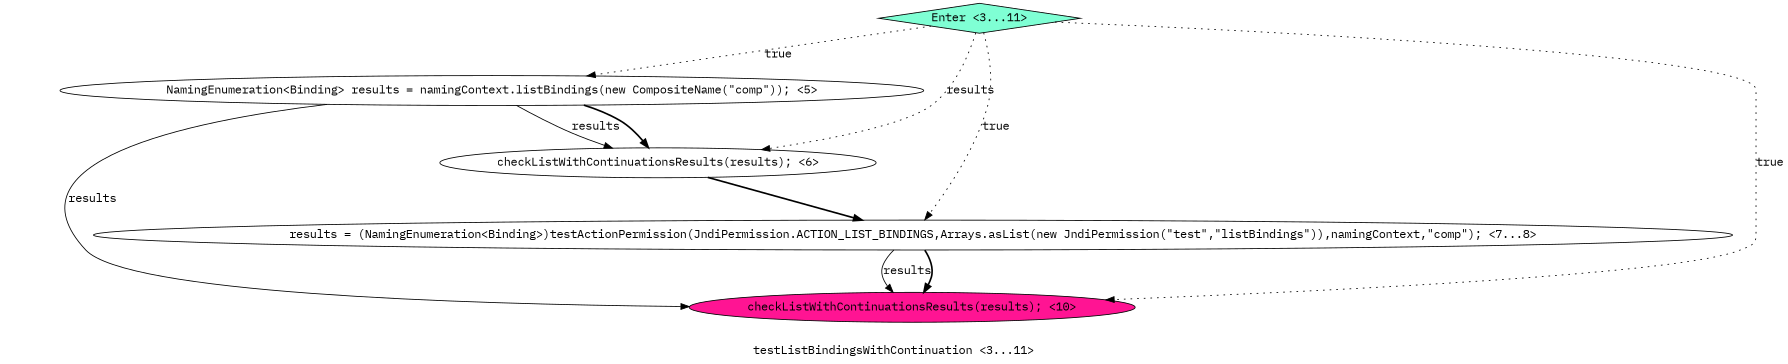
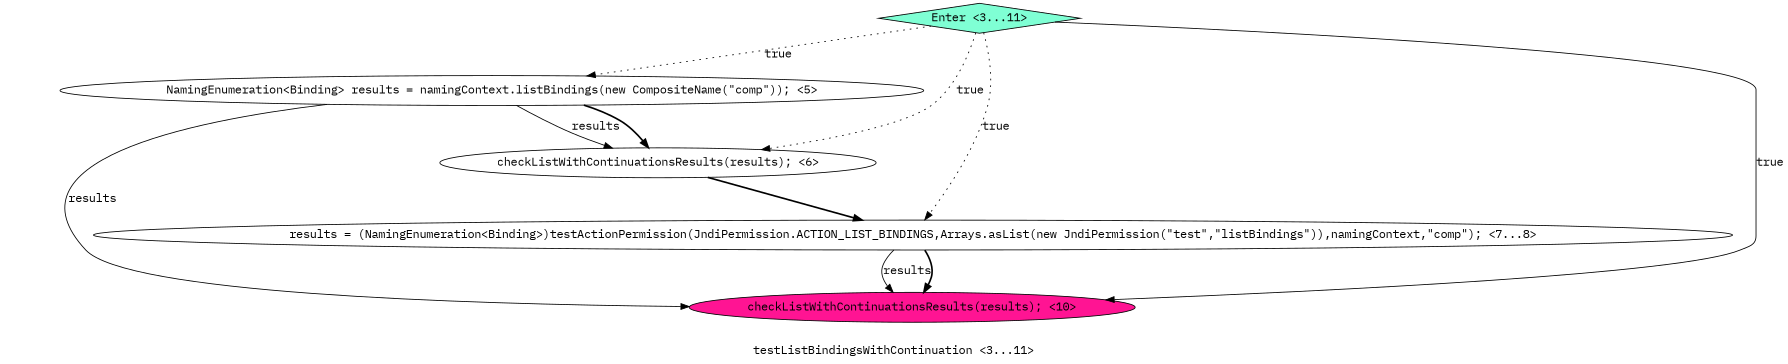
edge "Enter <3...11>" -> "checkListWithContinuationsResults(results); <6>": label "results" -> "true"
edge "Enter <3...11>" -> "checkListWithContinuationsResults(results); <10>": style dotted -> solid
